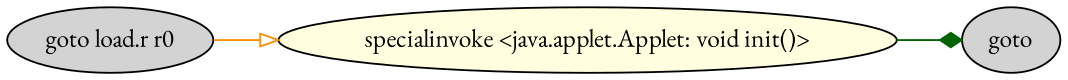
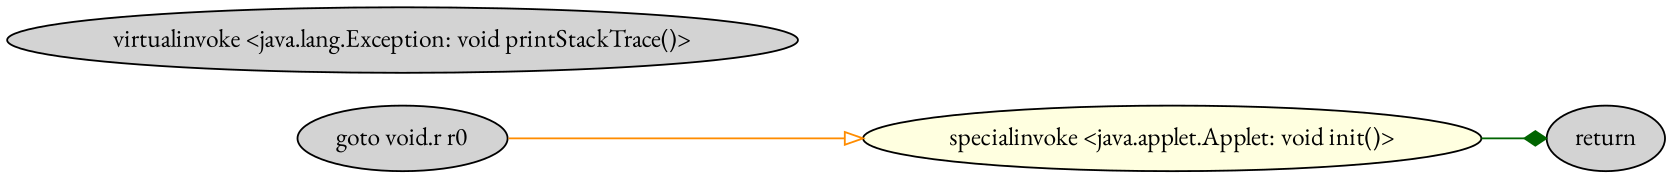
node "goto load.r r0": label "goto load.r r0" -> "goto void.r r0"
node "virtualinvoke <java.lang.Exception: void printStackTrace()>": added
node "goto": label "goto" -> "return"
